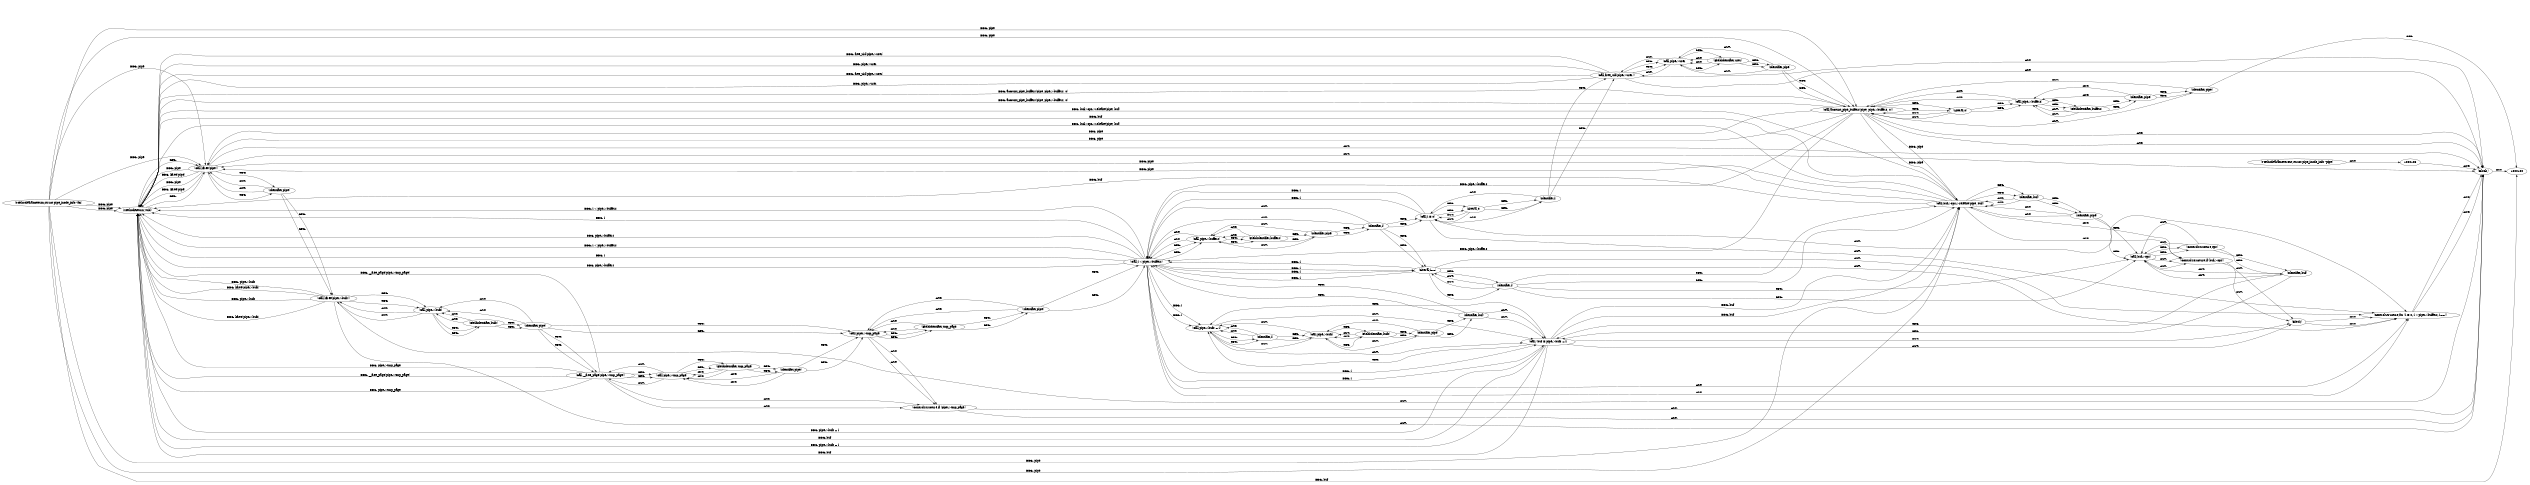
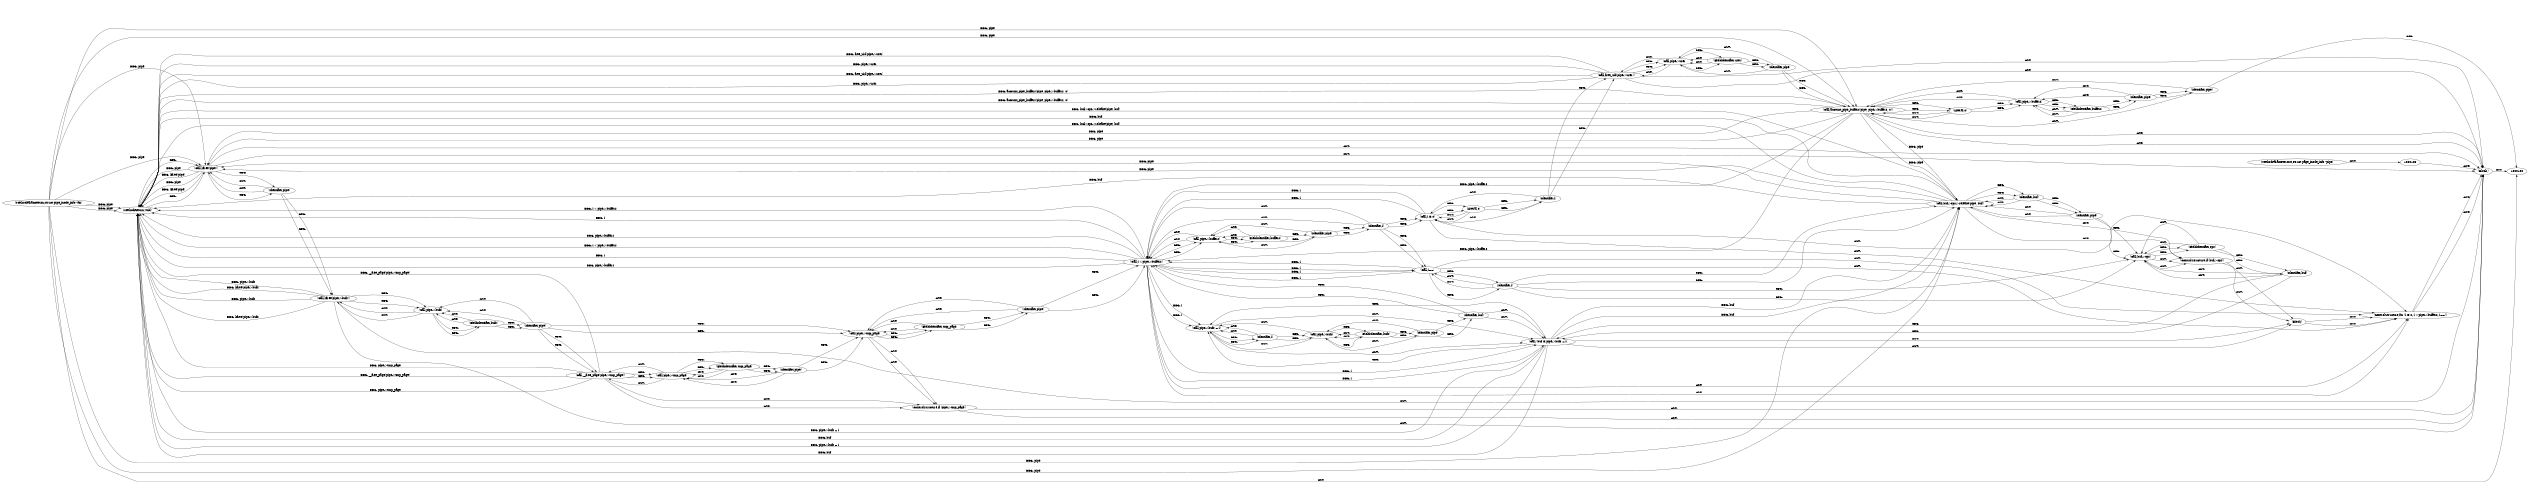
node "(MethodParameterOut,struct pipe_inode_info *pipe)": label "(MethodParameterOut,struct pipe_inode_info *pipe)" -> "(MethodParameterOut,struct page_inode_info *pipe)"
node "(ControlStructure,ops)": label "(ControlStructure,ops)" -> "(FieldIdentifier,ops)"
node "(Literal,i++)": label "(Literal,i++)" -> "(Call,i++)"
edge "(MethodParameterIn,struct pipe_inode_info *for)" -> "1000100": label "DDG: buf" -> "AST: "
